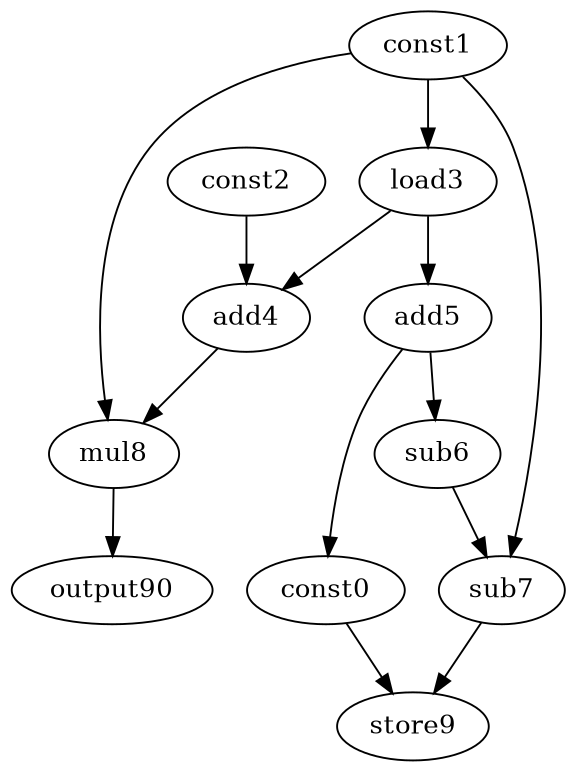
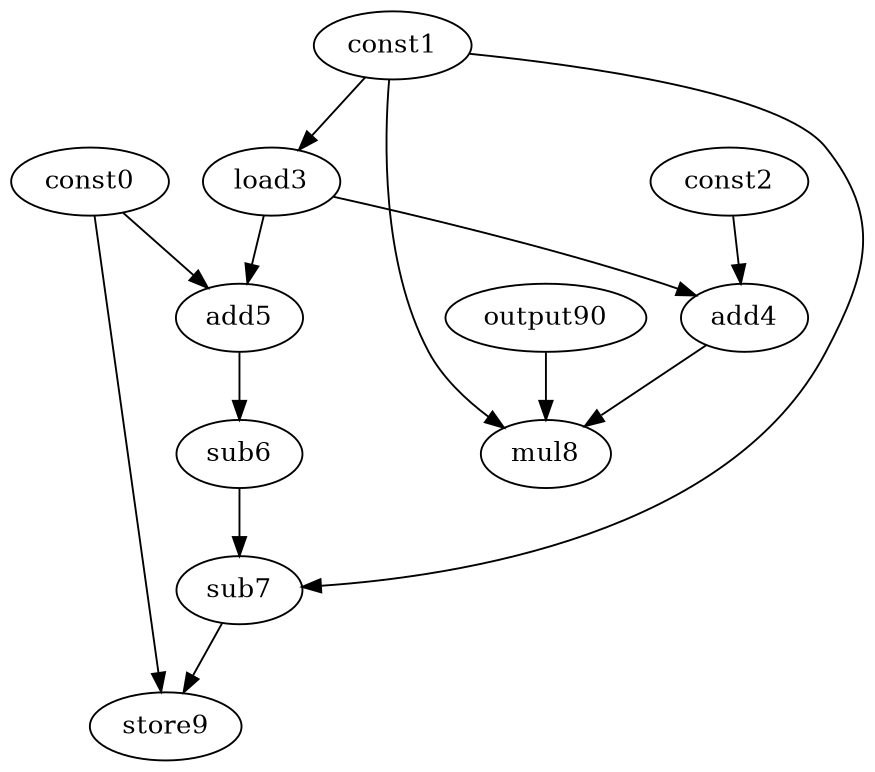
edge "add5" -> "const0": reversed
edge "mul8" -> "output90": reversed
